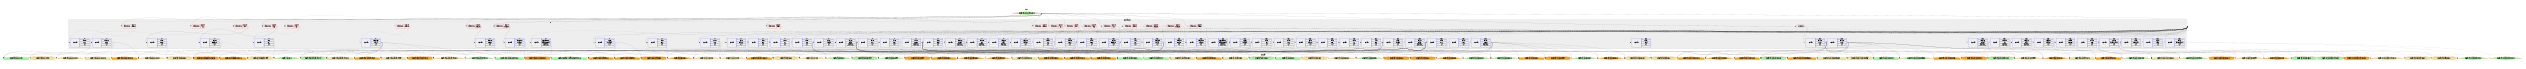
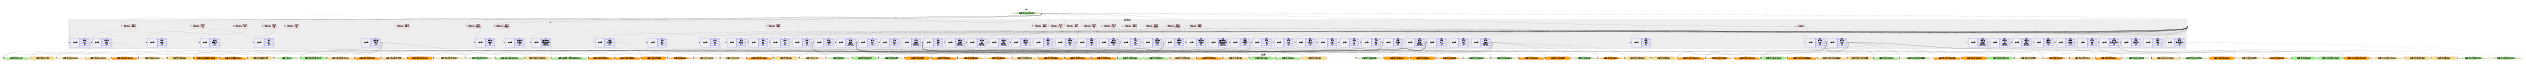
node "portage://media-sound/pulseaudio-16.1": fillcolor orange -> khaki
node "portage://dev-libs/protobuf-22.5-r2": removed
node "portage://dev-lang/libs-3.13.0_beta2_p9": label "portage://dev-lang/libs-3.13.0_beta2_p9" -> "portage://dev-lang/python-3.13.0_beta2_p9"
